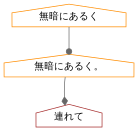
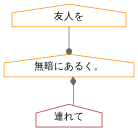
node "無暗にあるく": label "無暗にあるく" -> "友人を"
edge "無暗にあるく。" -> "連れて": reversed
